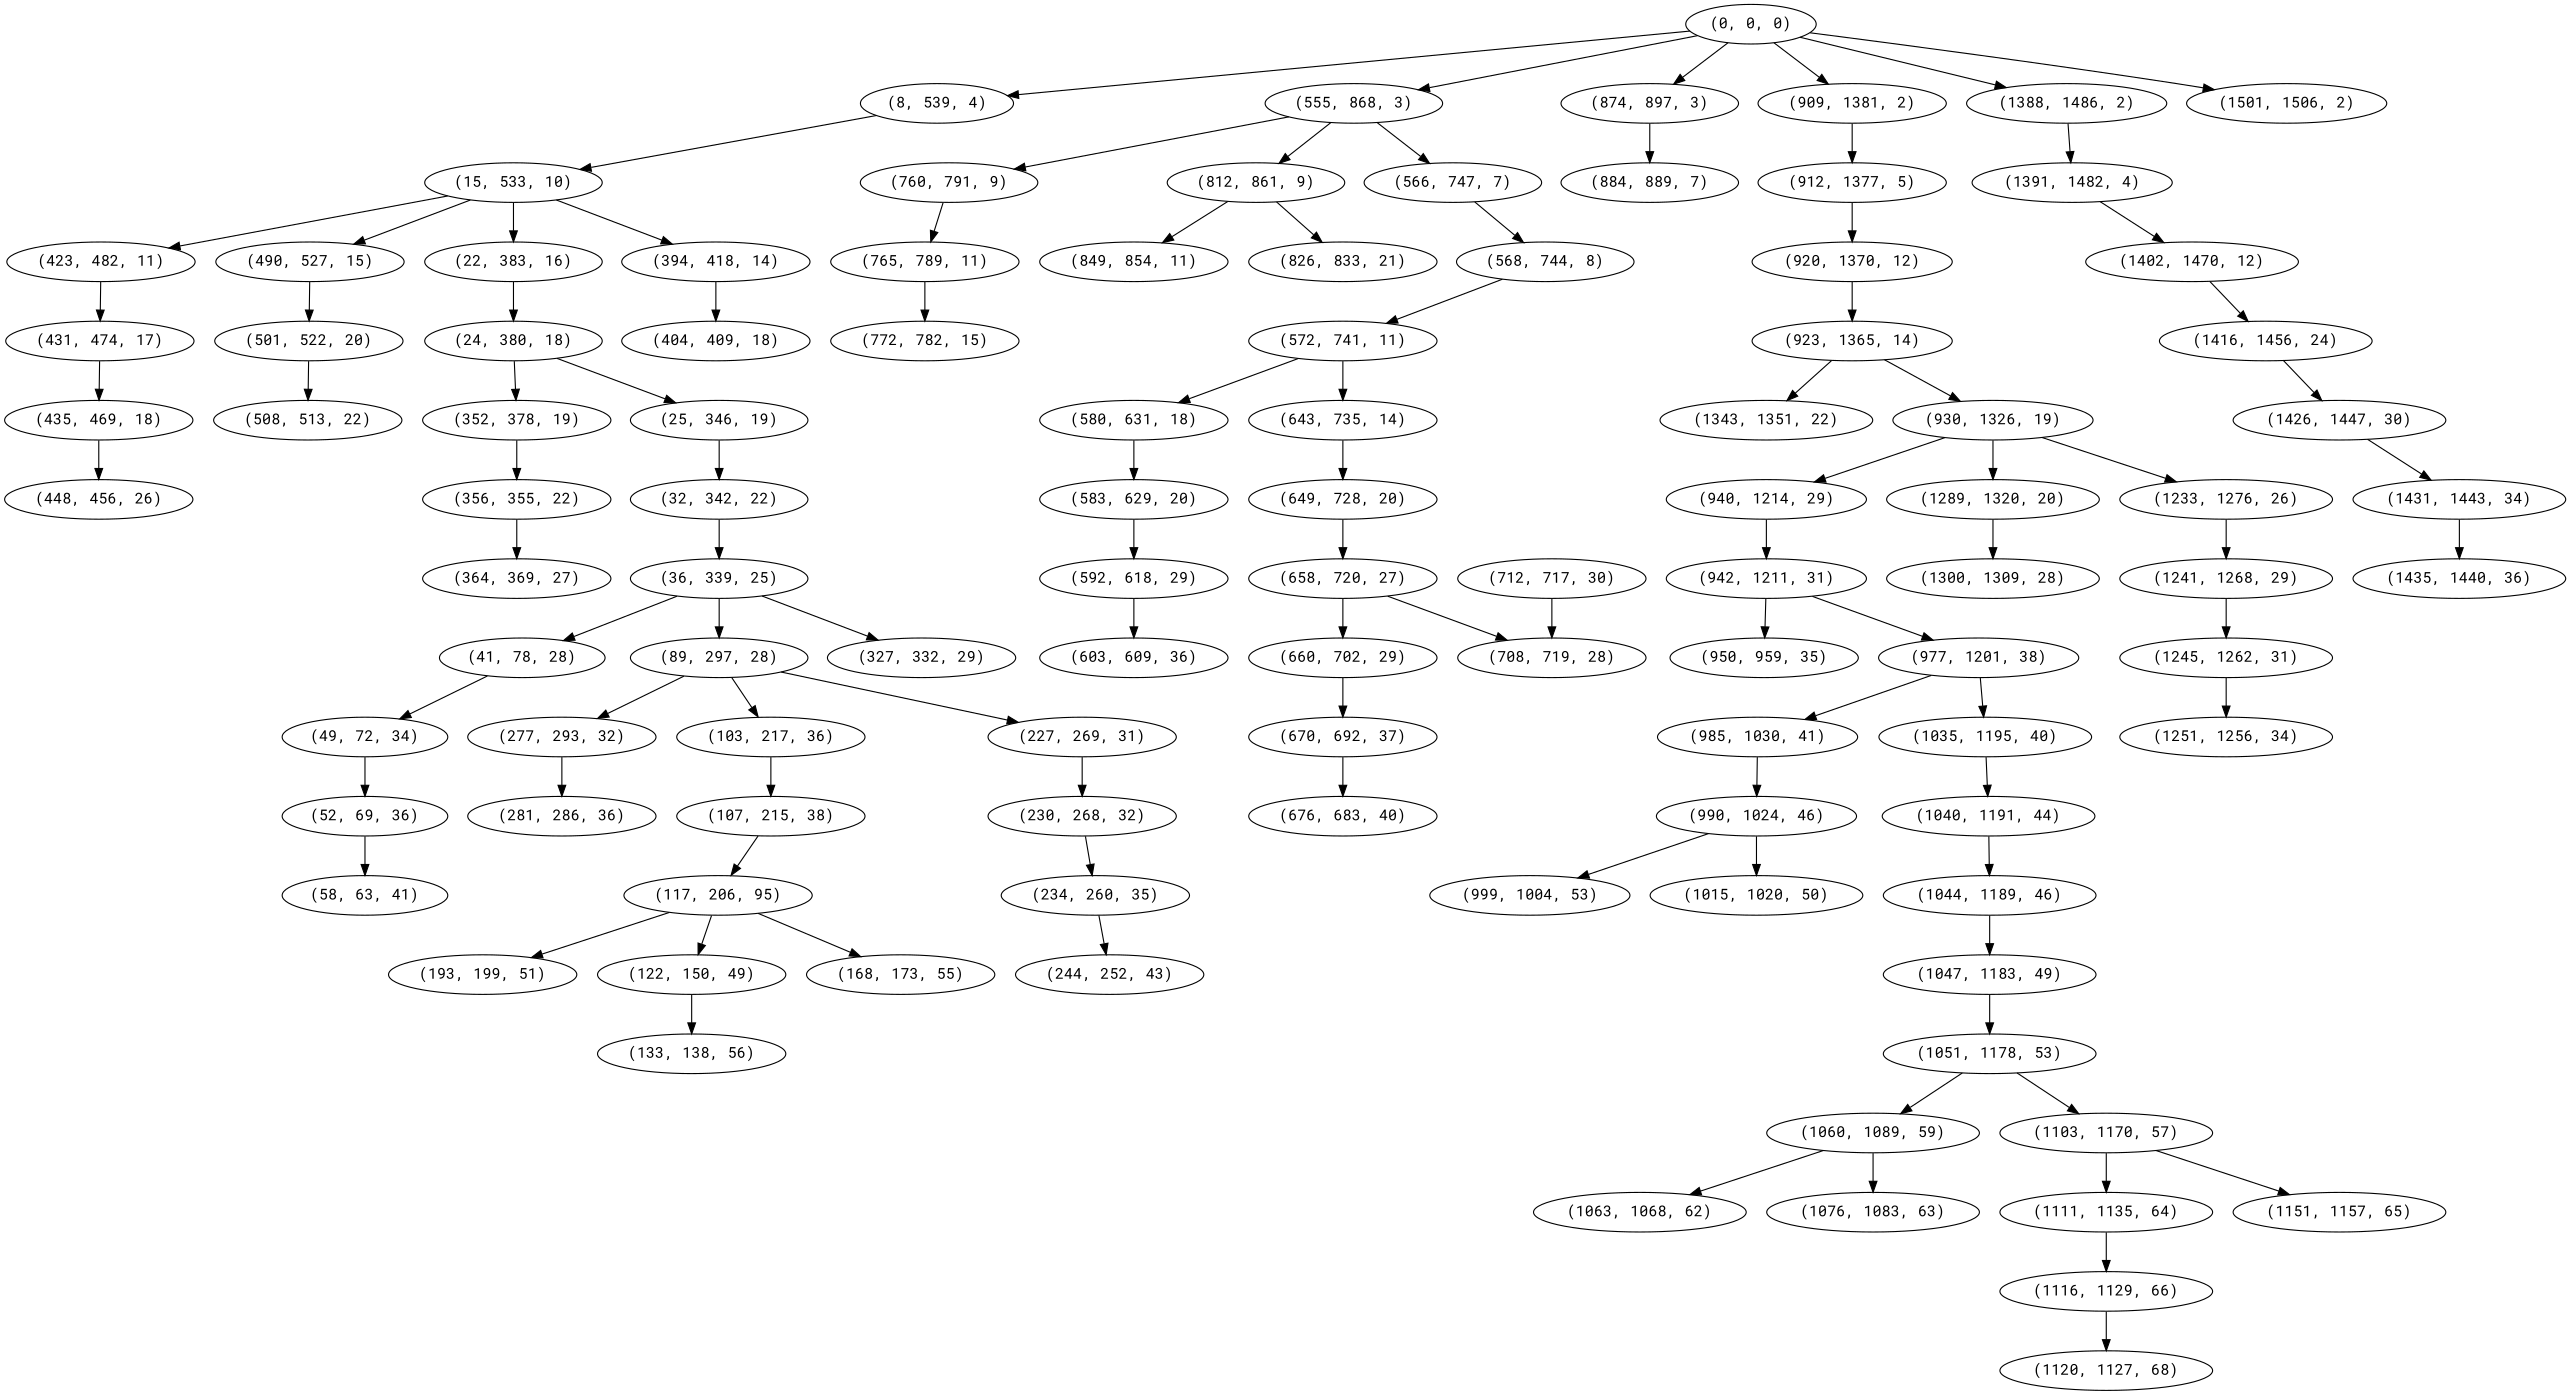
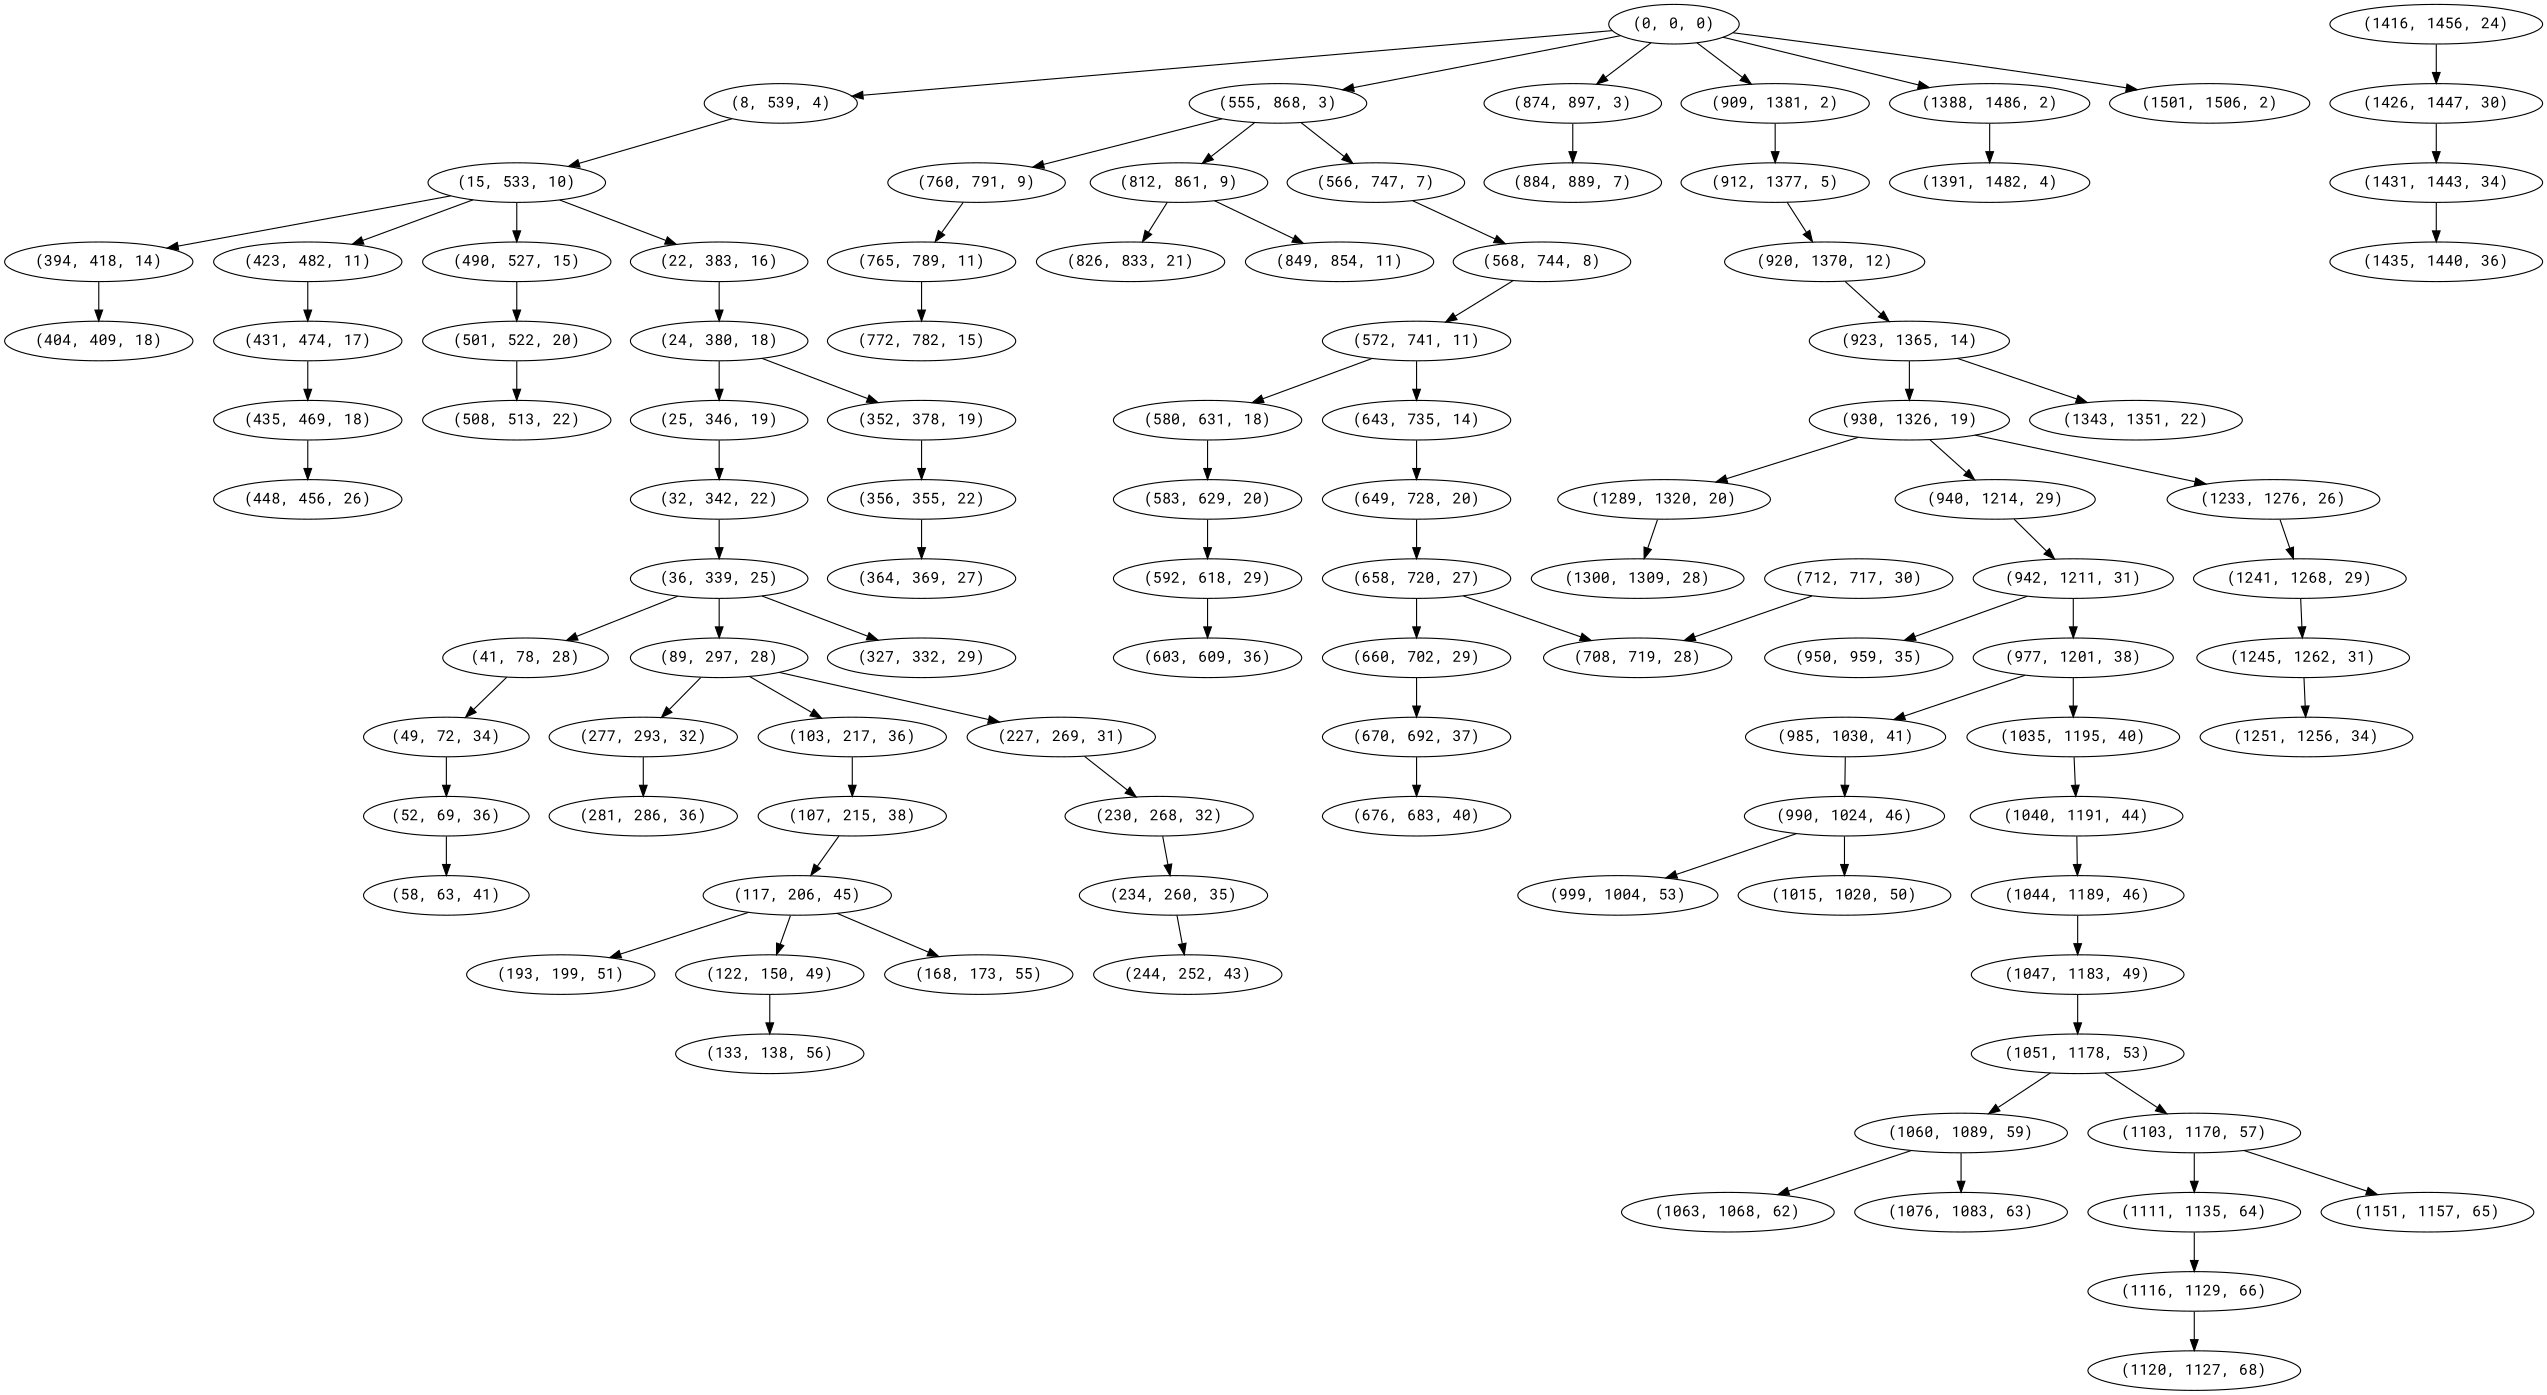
node "(1402, 1470, 12)": removed
node "(117, 206, 95)": label "(117, 206, 95)" -> "(117, 206, 45)"
